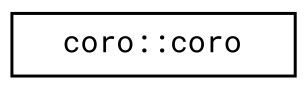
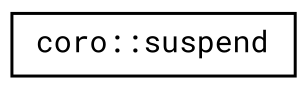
node "coro::coro": label "coro::coro" -> "coro::suspend"
